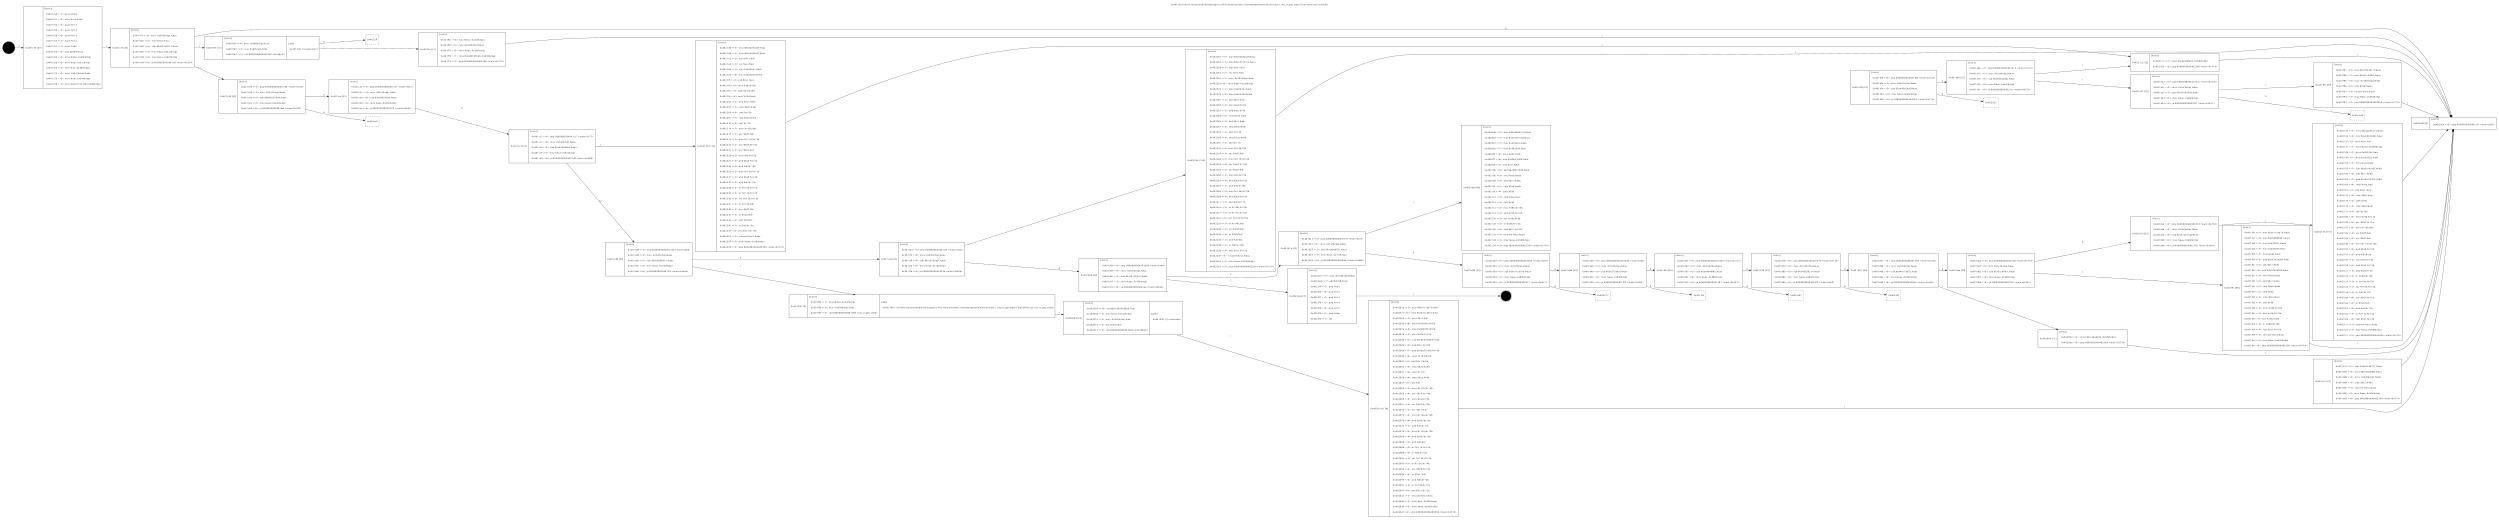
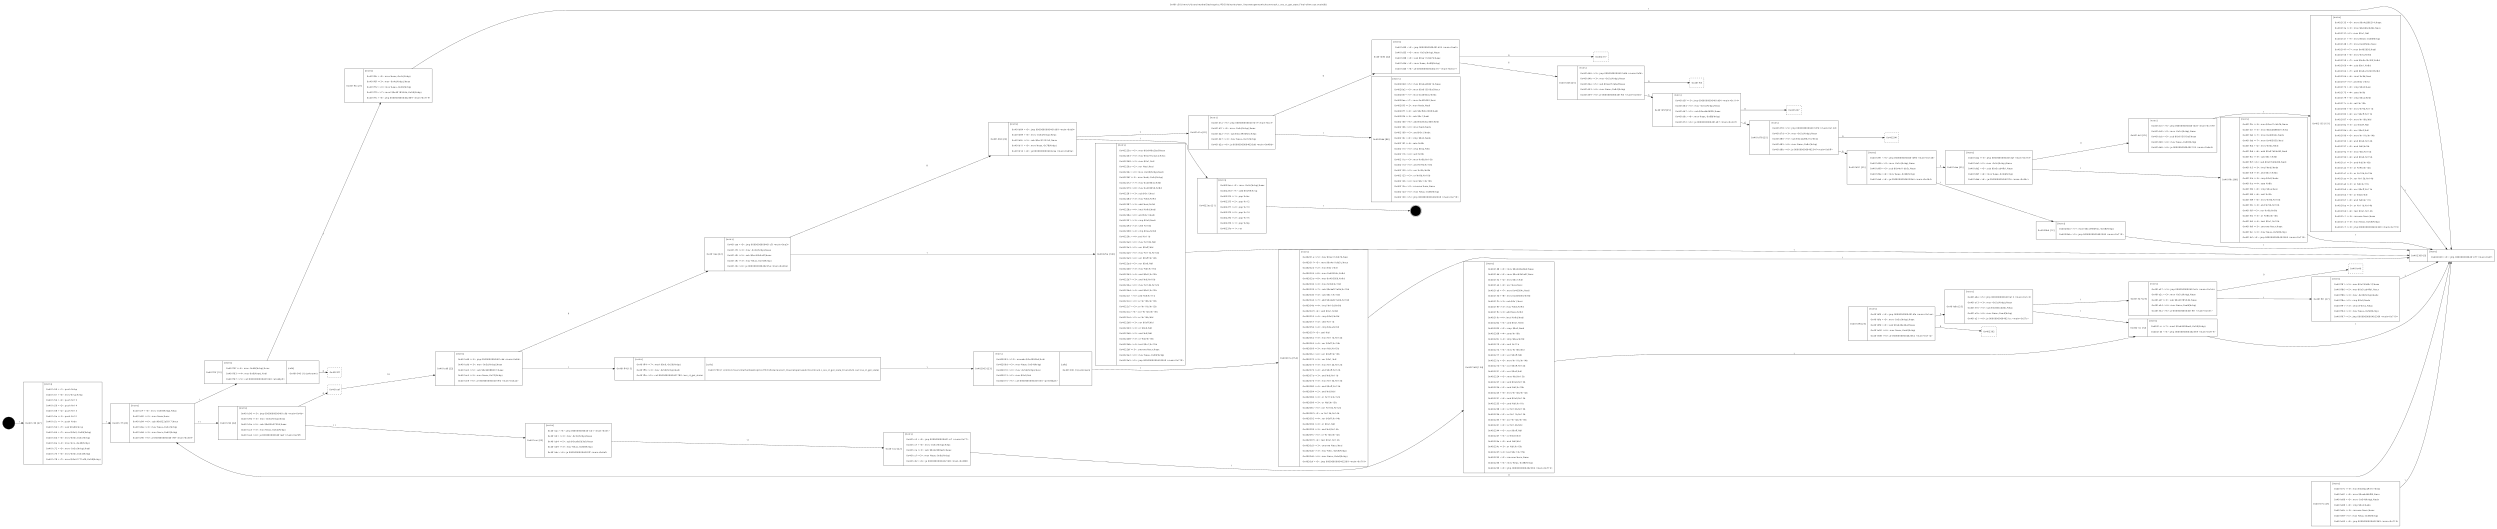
edge "0x401c7f [23]" -> "0x402369 [5]": reversed
edge "0x401cc2 [22]" -> "0x401cd8 [22]": now "0x401eef" -> "0x401cd8 [22]"
